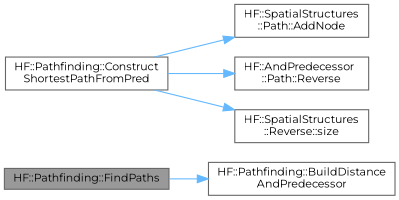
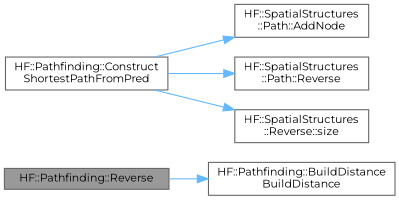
node "HF::AndPredecessor ::Path::Reverse": label "HF::AndPredecessor ::Path::Reverse" -> "HF::SpatialStructures ::Path::Reverse"
node "HF::Pathfinding::FindPaths": label "HF::Pathfinding::FindPaths" -> "HF::Pathfinding::Reverse"
node "HF::Pathfinding::BuildDistance AndPredecessor": label "HF::Pathfinding::BuildDistance AndPredecessor" -> "HF::Pathfinding::BuildDistance BuildDistance"
